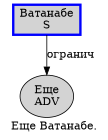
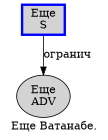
node "Ватанабе S": label "Ватанабе S" -> "Еще S"
